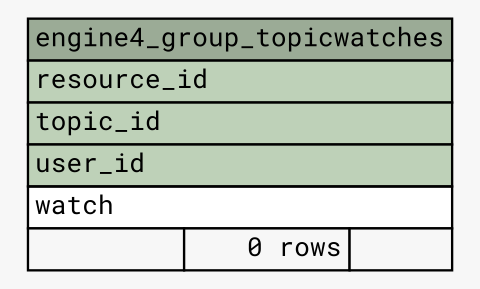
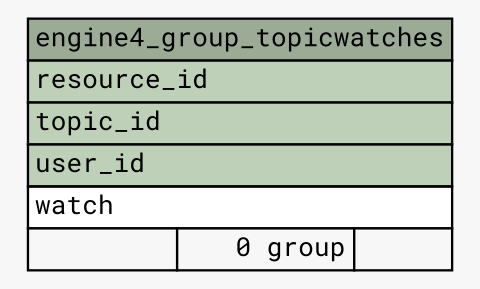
node "engine4_group_topicwatches": text "0 rows" -> "0 group"
